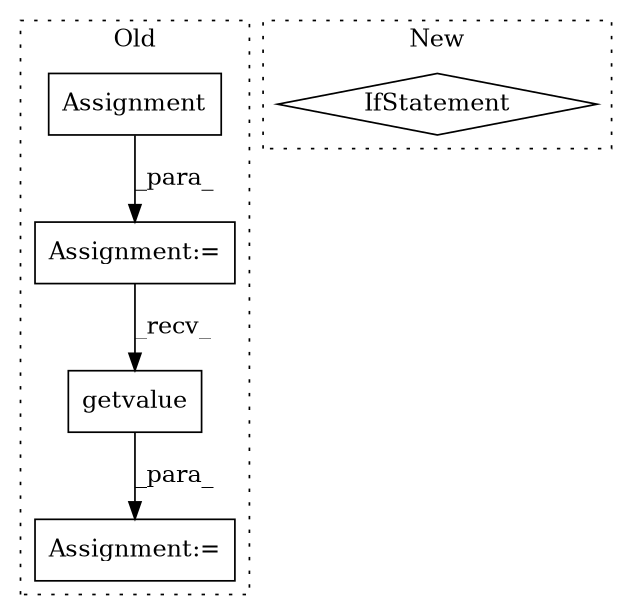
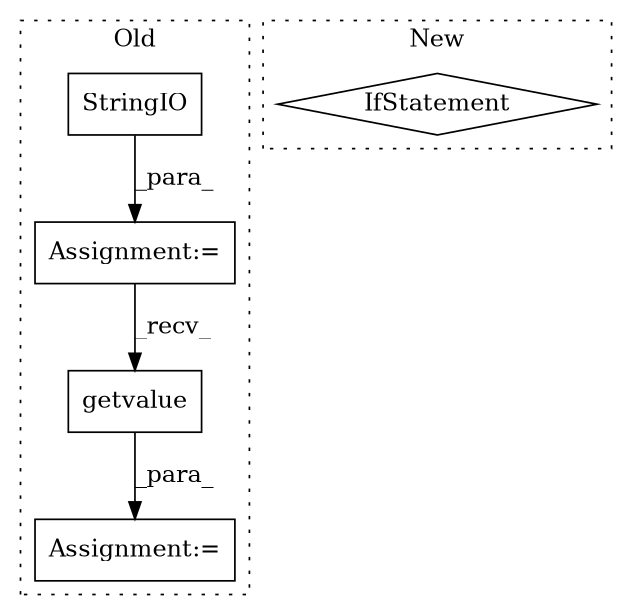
node "Assignment": label "Assignment" -> "StringIO"
